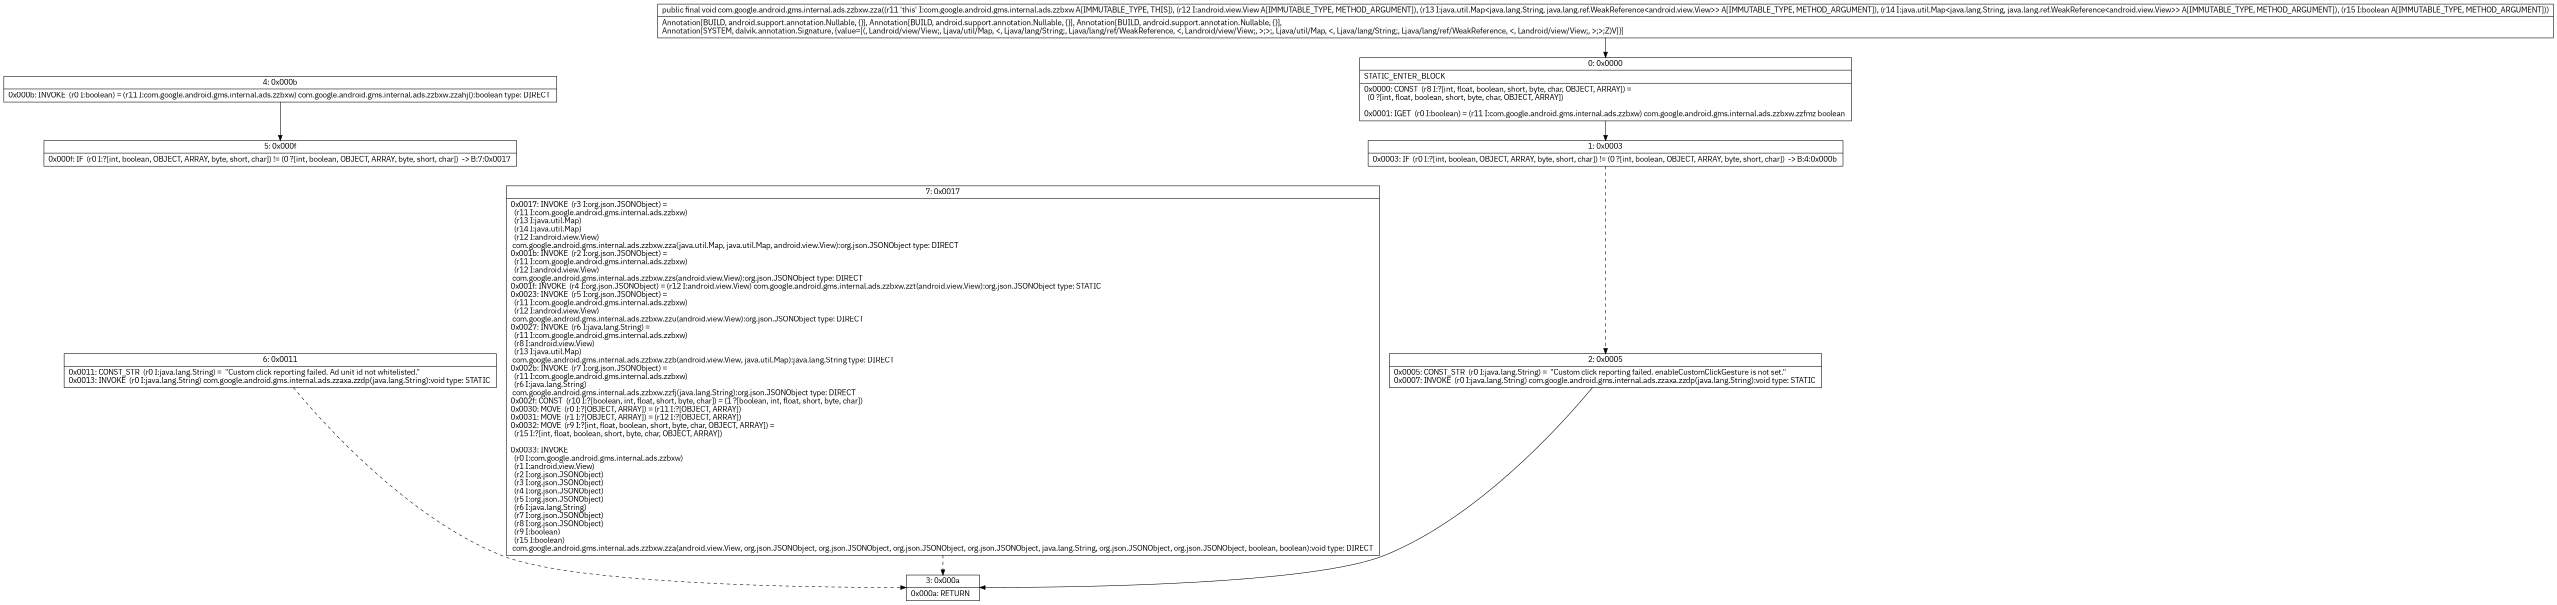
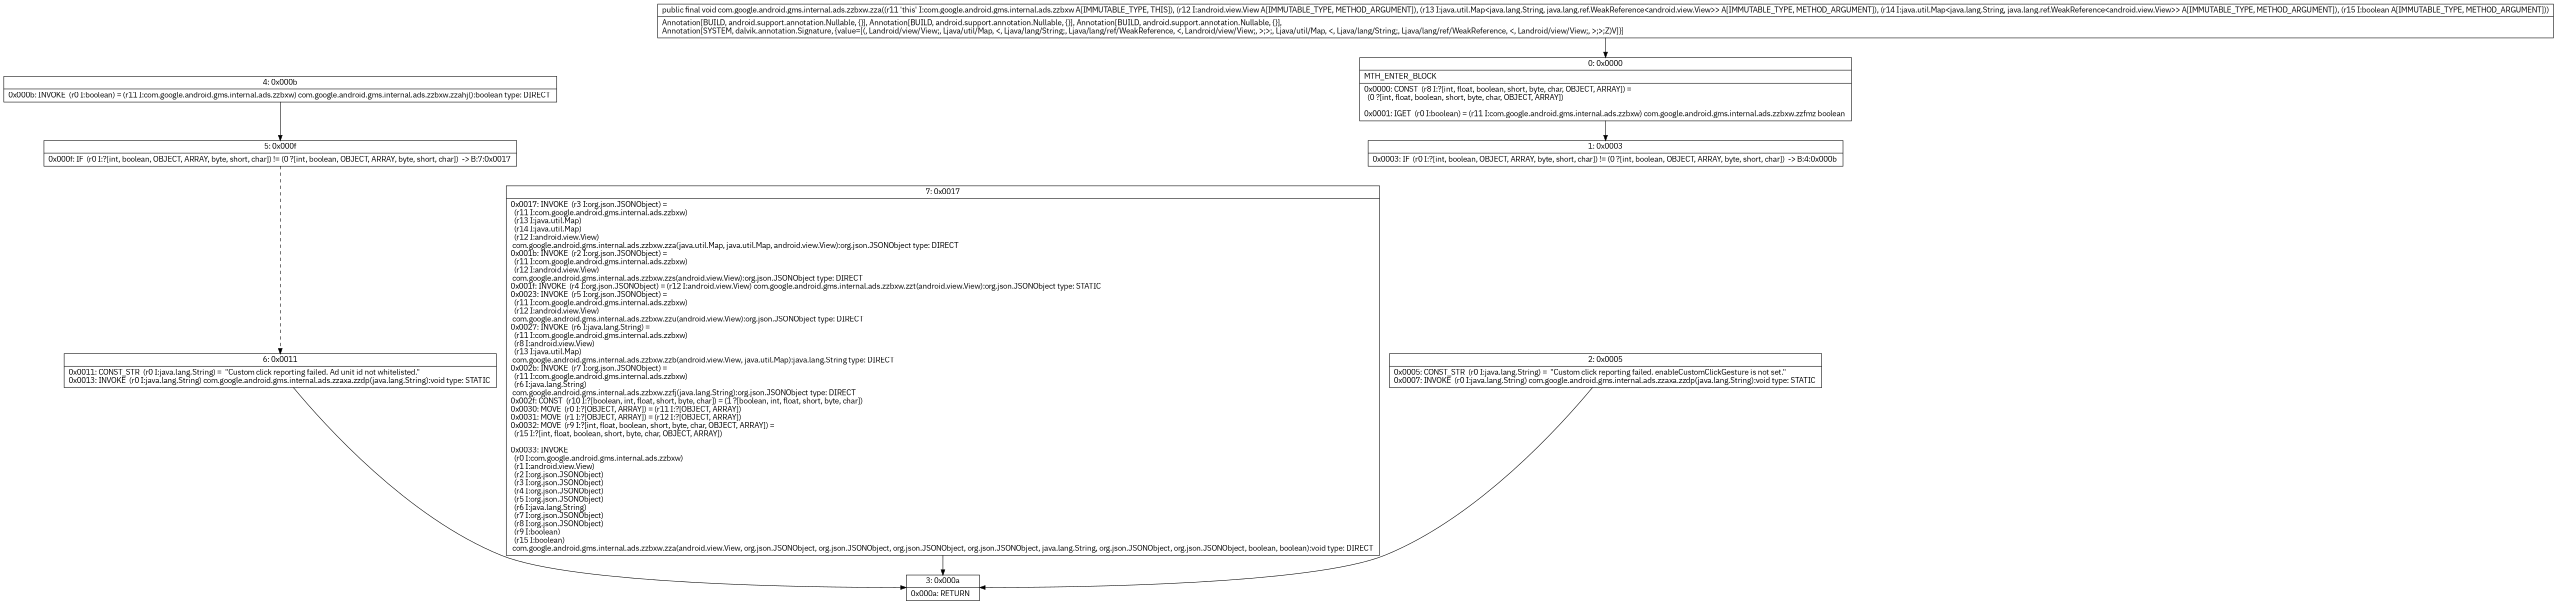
node "0: 0x0000": text "STATIC_ENTER_BLOCK" -> "MTH_ENTER_BLOCK"
edge "5: 0x000f" -> "6: 0x0011": added
edge "1: 0x0003" -> "2: 0x0005": removed
edge "7: 0x0017" -> "3: 0x000a": style dashed -> solid
edge "6: 0x0011" -> "3: 0x000a": style dashed -> solid
